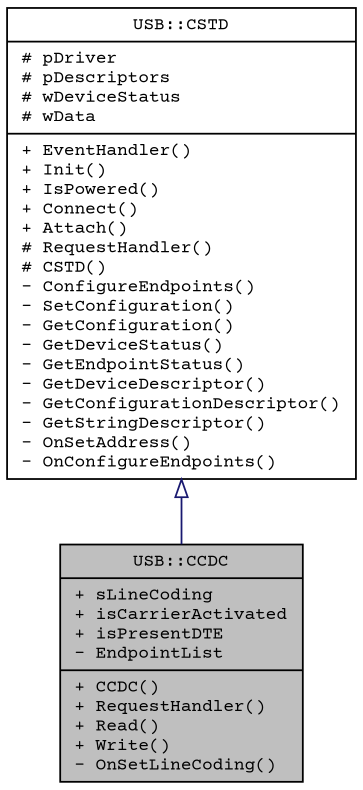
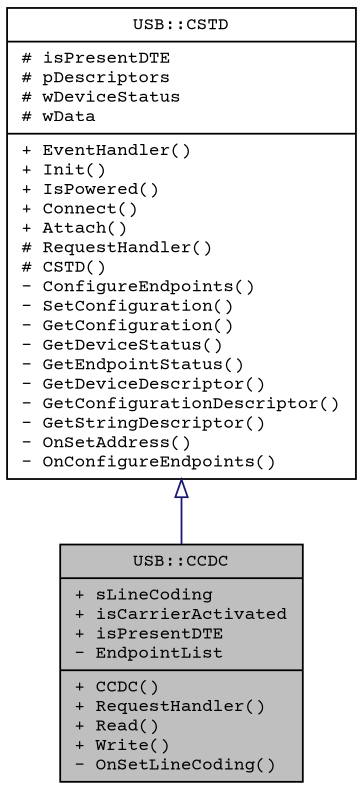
node "USB::CSTD": text "# pDriver" -> "# isPresentDTE"
